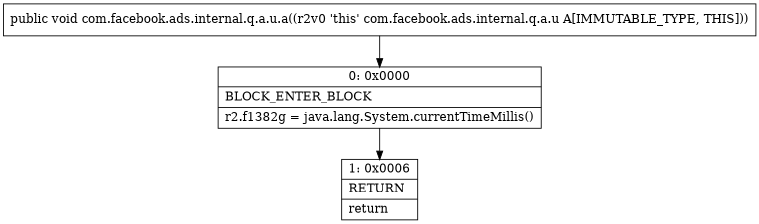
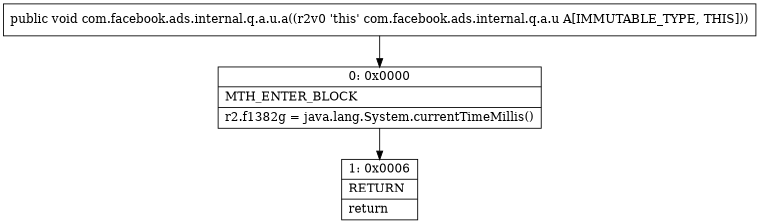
node "0: 0x0000": text "BLOCK_ENTER_BLOCK" -> "MTH_ENTER_BLOCK"
